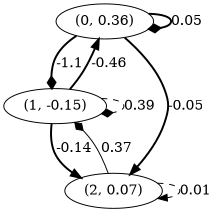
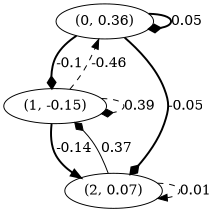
edge "(0, 0.36)" -> "(1, -0.15)": label "-1.1" -> "-0.1"
edge "(1, -0.15)" -> "(0, 0.36)": style bold -> dashed
edge "(0, 0.36)" -> "(2, 0.07)": arrowhead normal -> diamond
